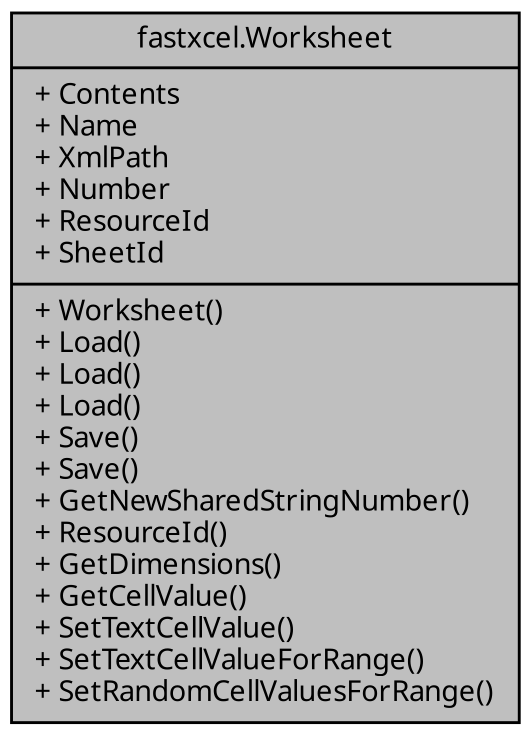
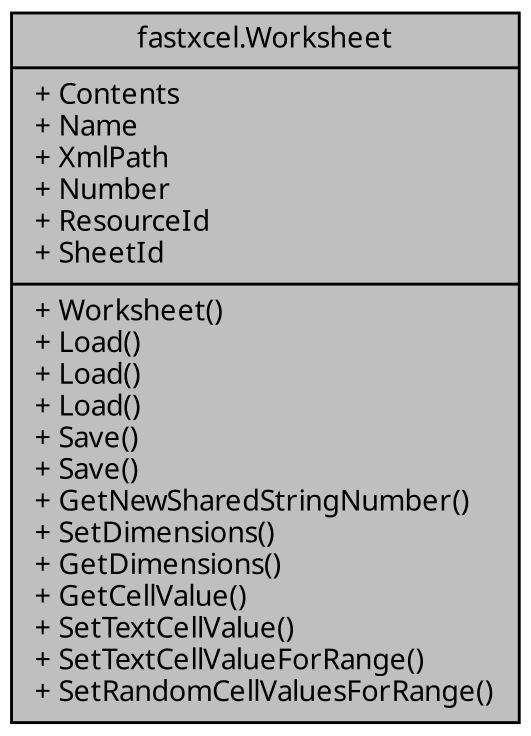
node "fastxcel.Worksheet": text "+ ResourceId()" -> "+ SetDimensions()"
